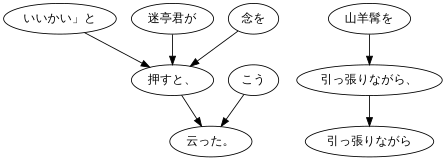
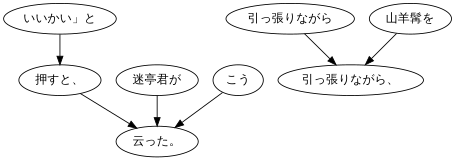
node "念を": removed
edge "迷亭君が" -> "押すと、": now "迷亭君が" -> "云った。"
edge "引っ張りながら、" -> "引っ張りながら": reversed
